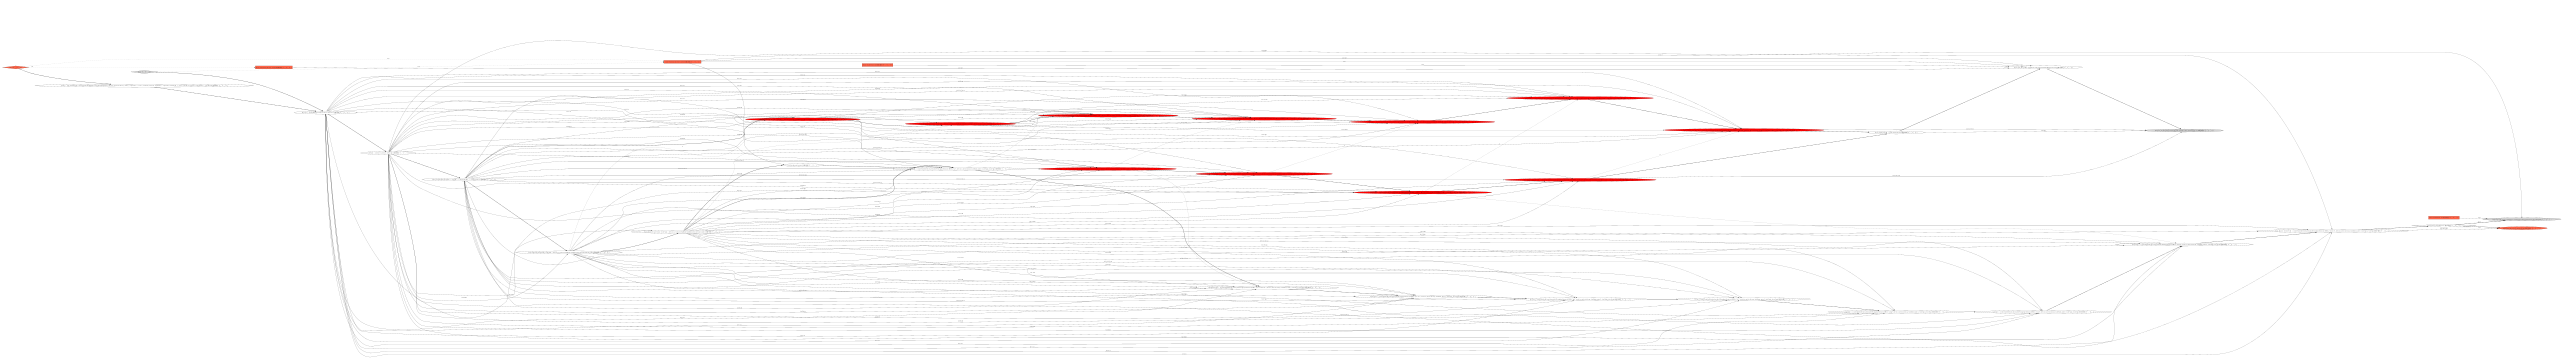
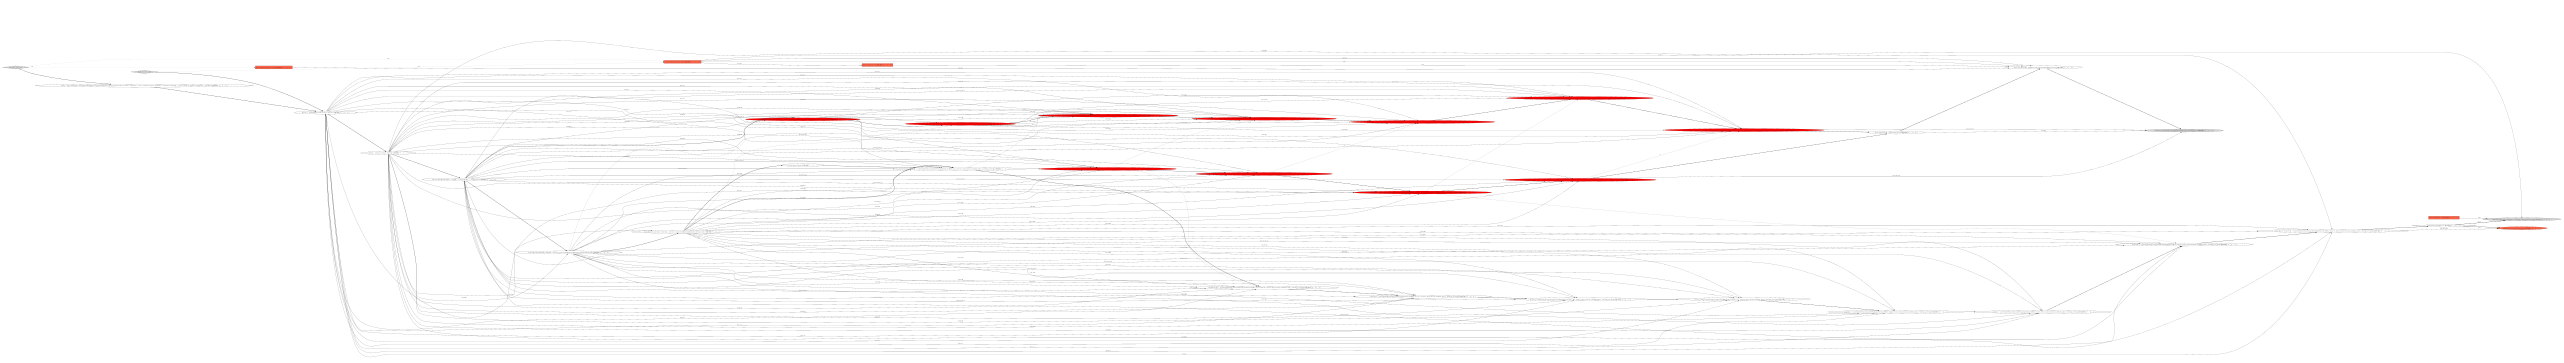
node "init['1', '0', '0']": fillcolor tomato -> lightgray
edge "final ProcessorContext context@@@2@@@['1', '1', '1']" -> "initStoreSerde(context)@@@8@@@['0', '0', '1']": now "final ProcessorContext context@@@2@@@['1', '1', '1']" -> "final StateStore root@@@2@@@['0', '1', '0']"
